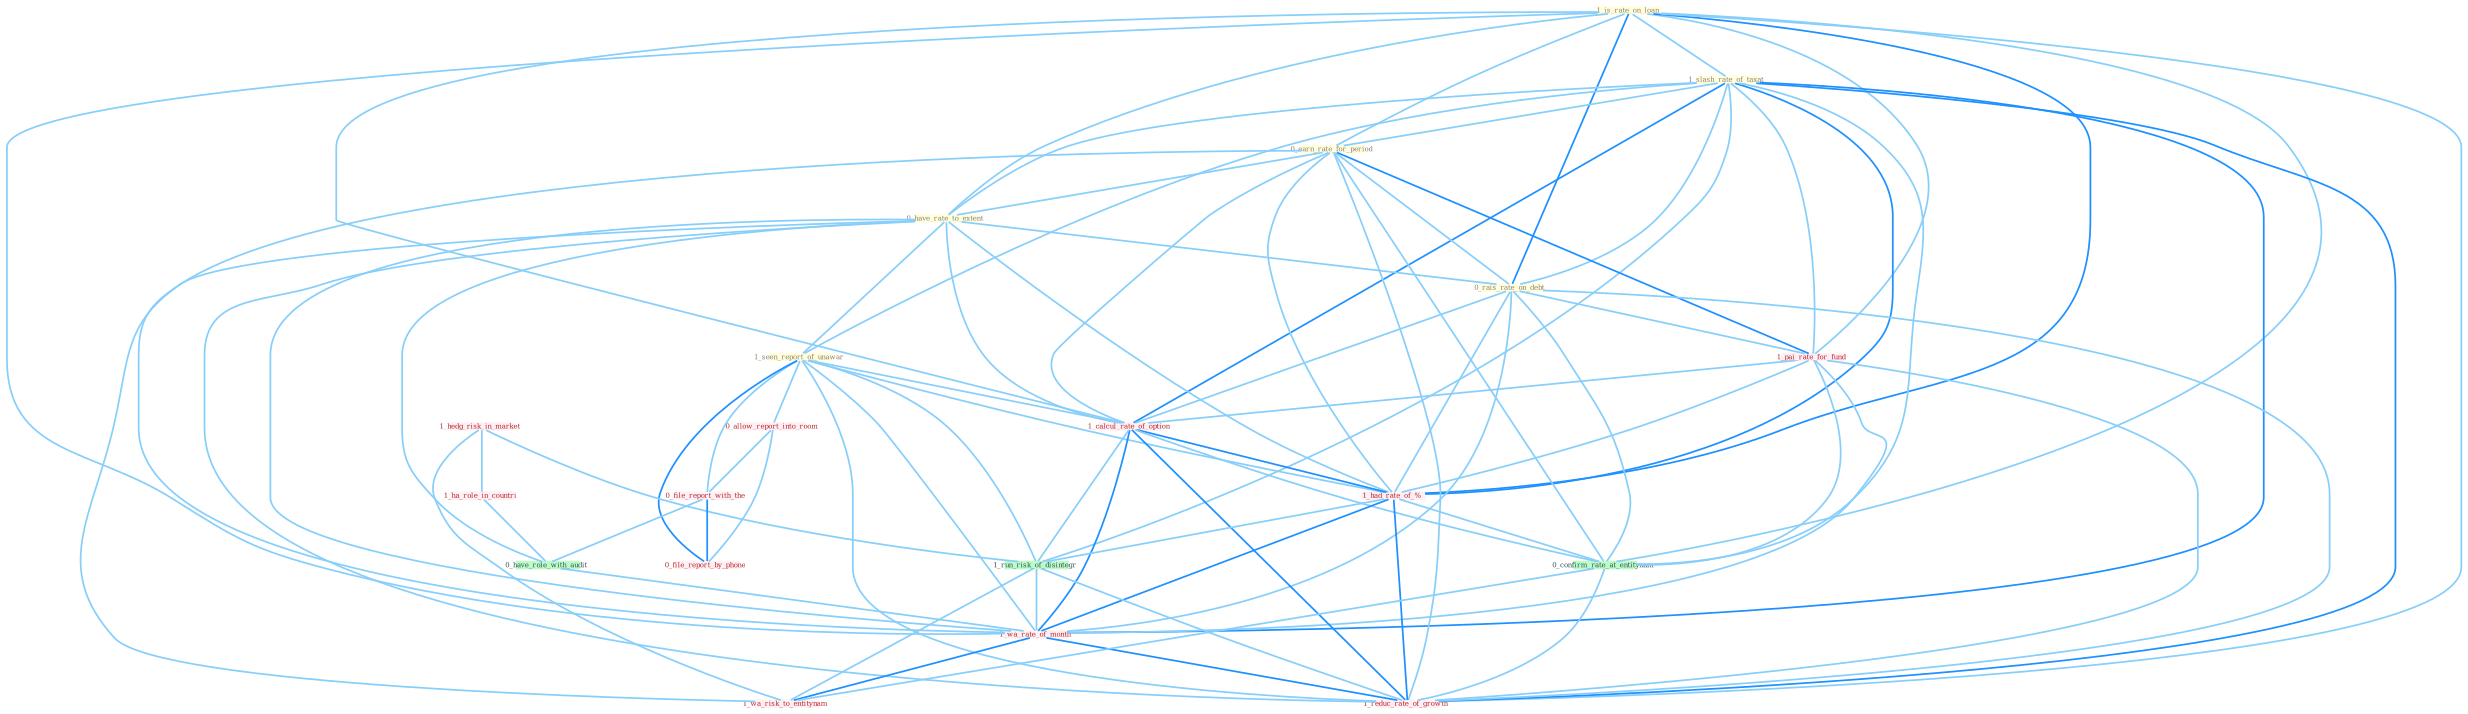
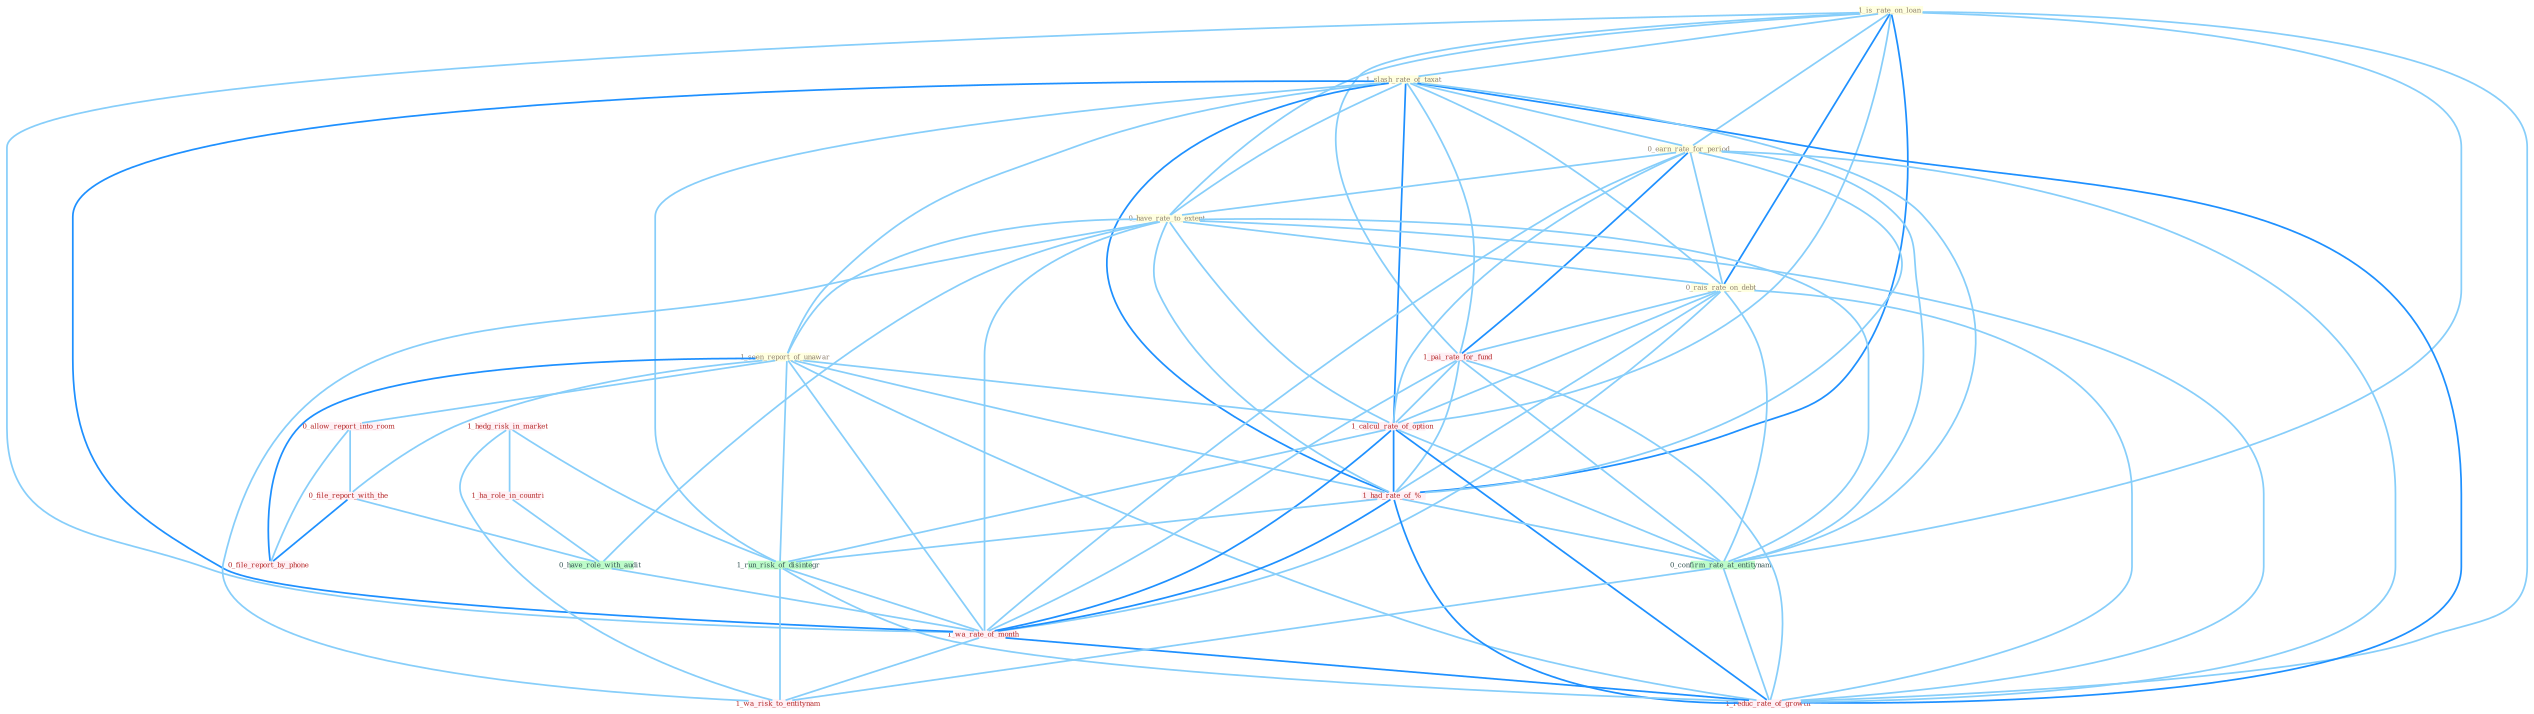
edge "0_have_rate_to_extent" -- "0_confirm_rate_at_entitynam": added
edge "1_wa_rate_of_month" -- "1_wa_risk_to_entitynam": color #1e90ff -> #87cefa
